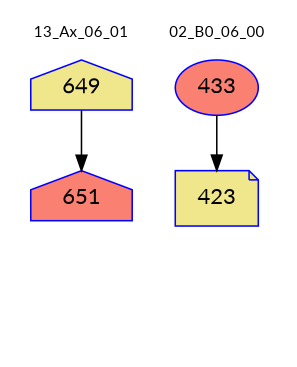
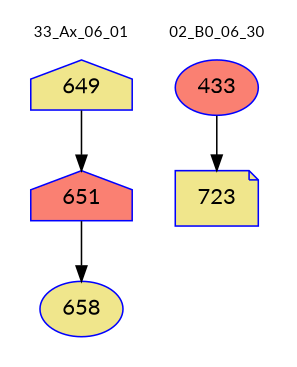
cluster "13_Ax_06_01": label "13_Ax_06_01" -> "33_Ax_06_01"
cluster "02_B0_06_00": label "02_B0_06_00" -> "02_B0_06_30"
node "423": label "423" -> "723"
node "658": added
